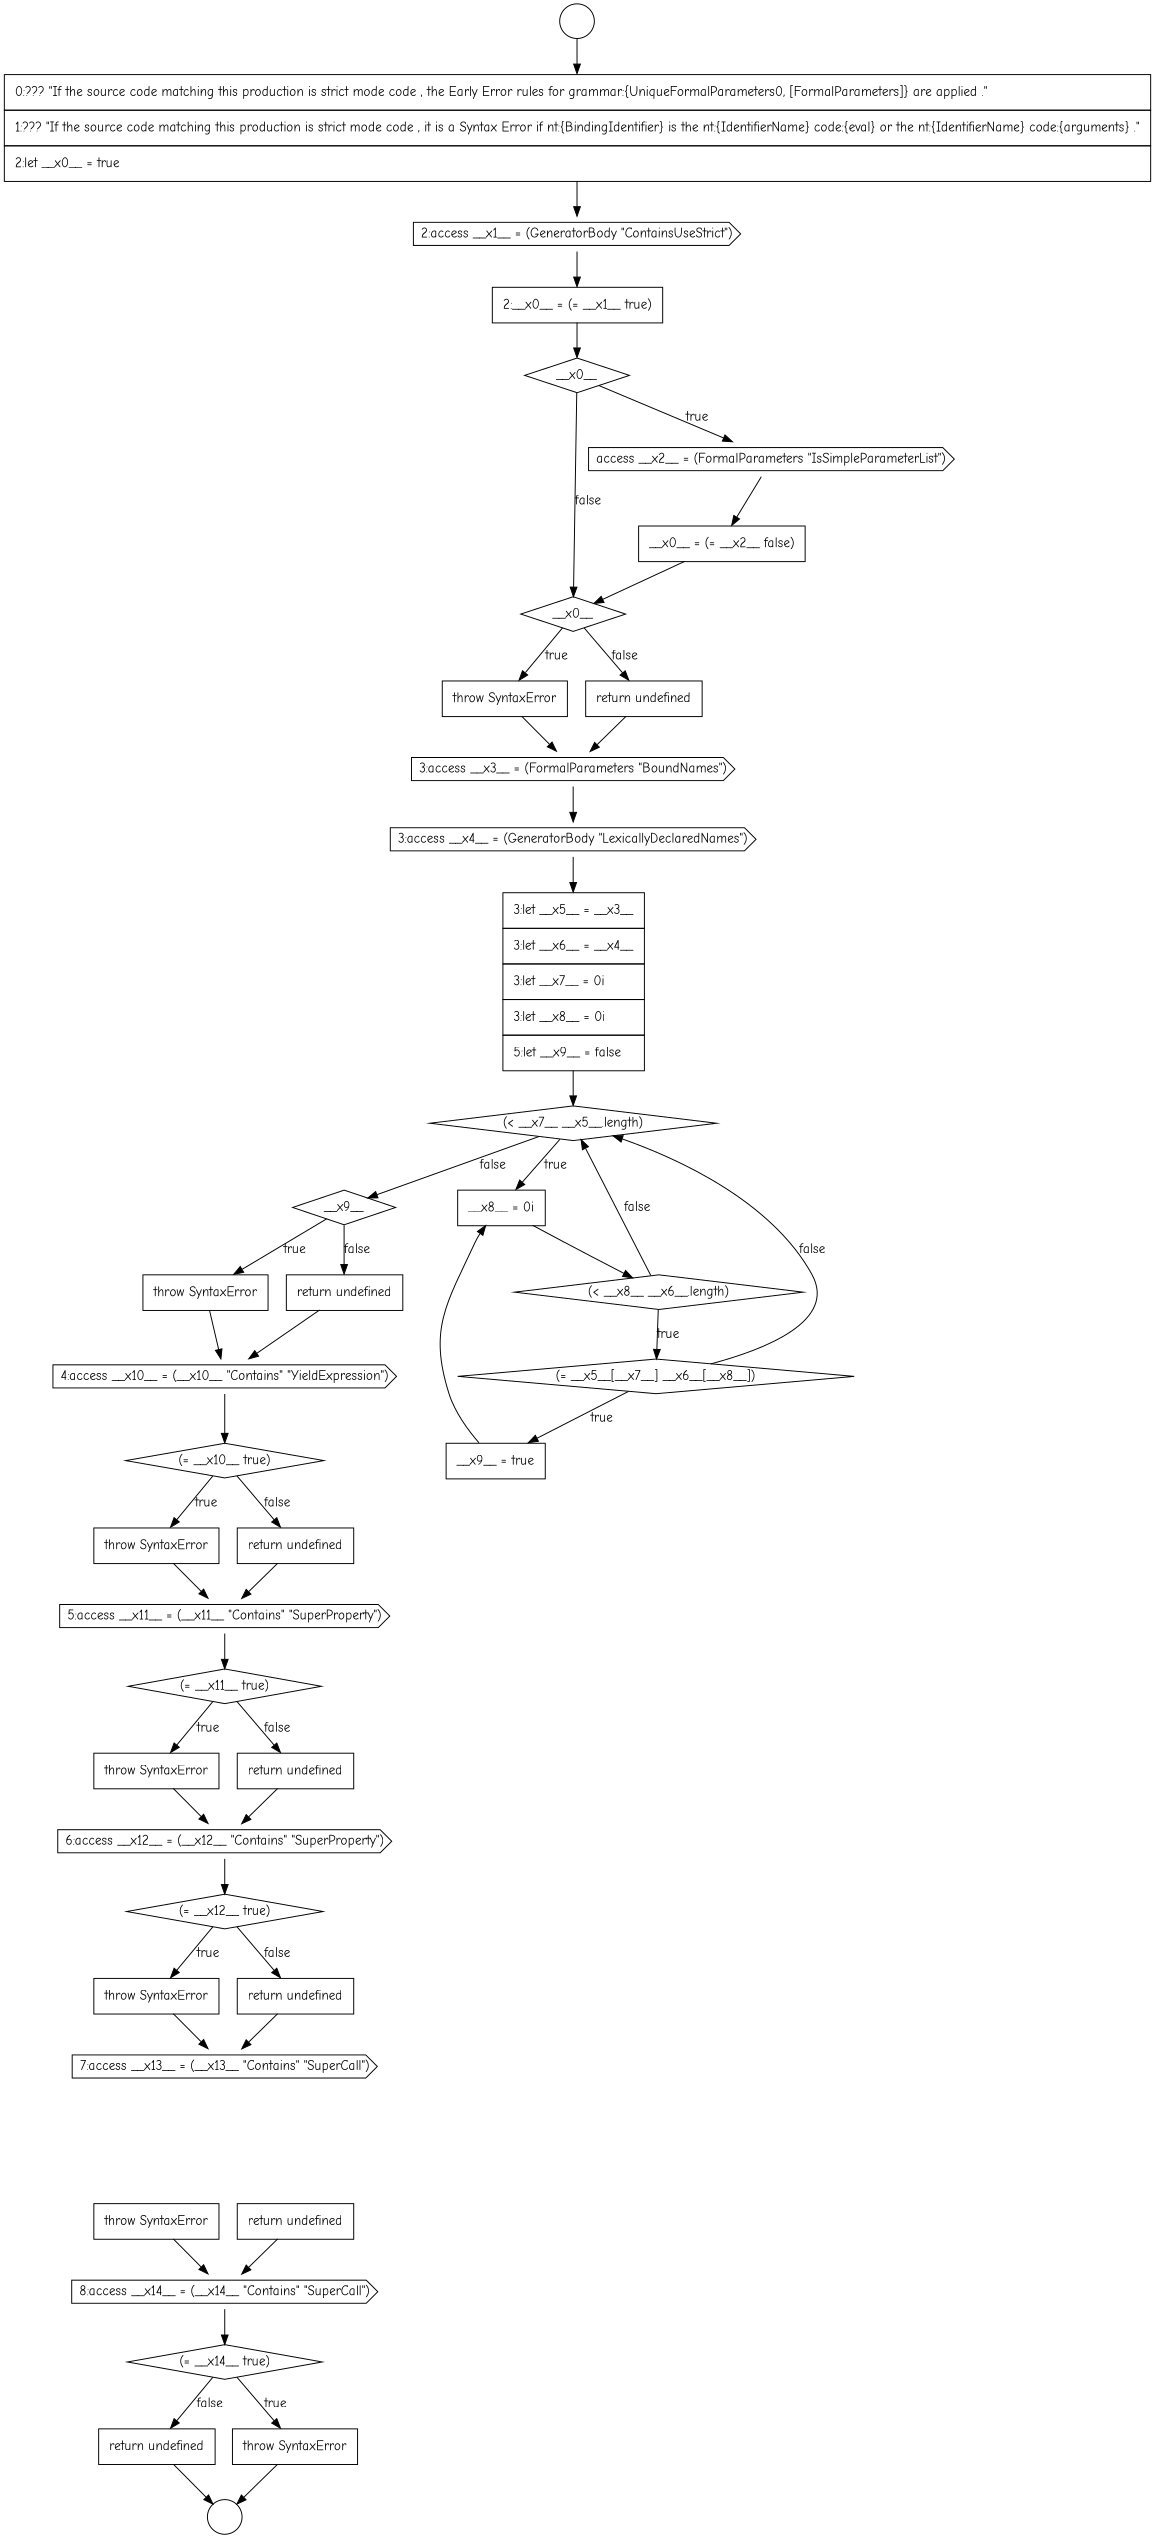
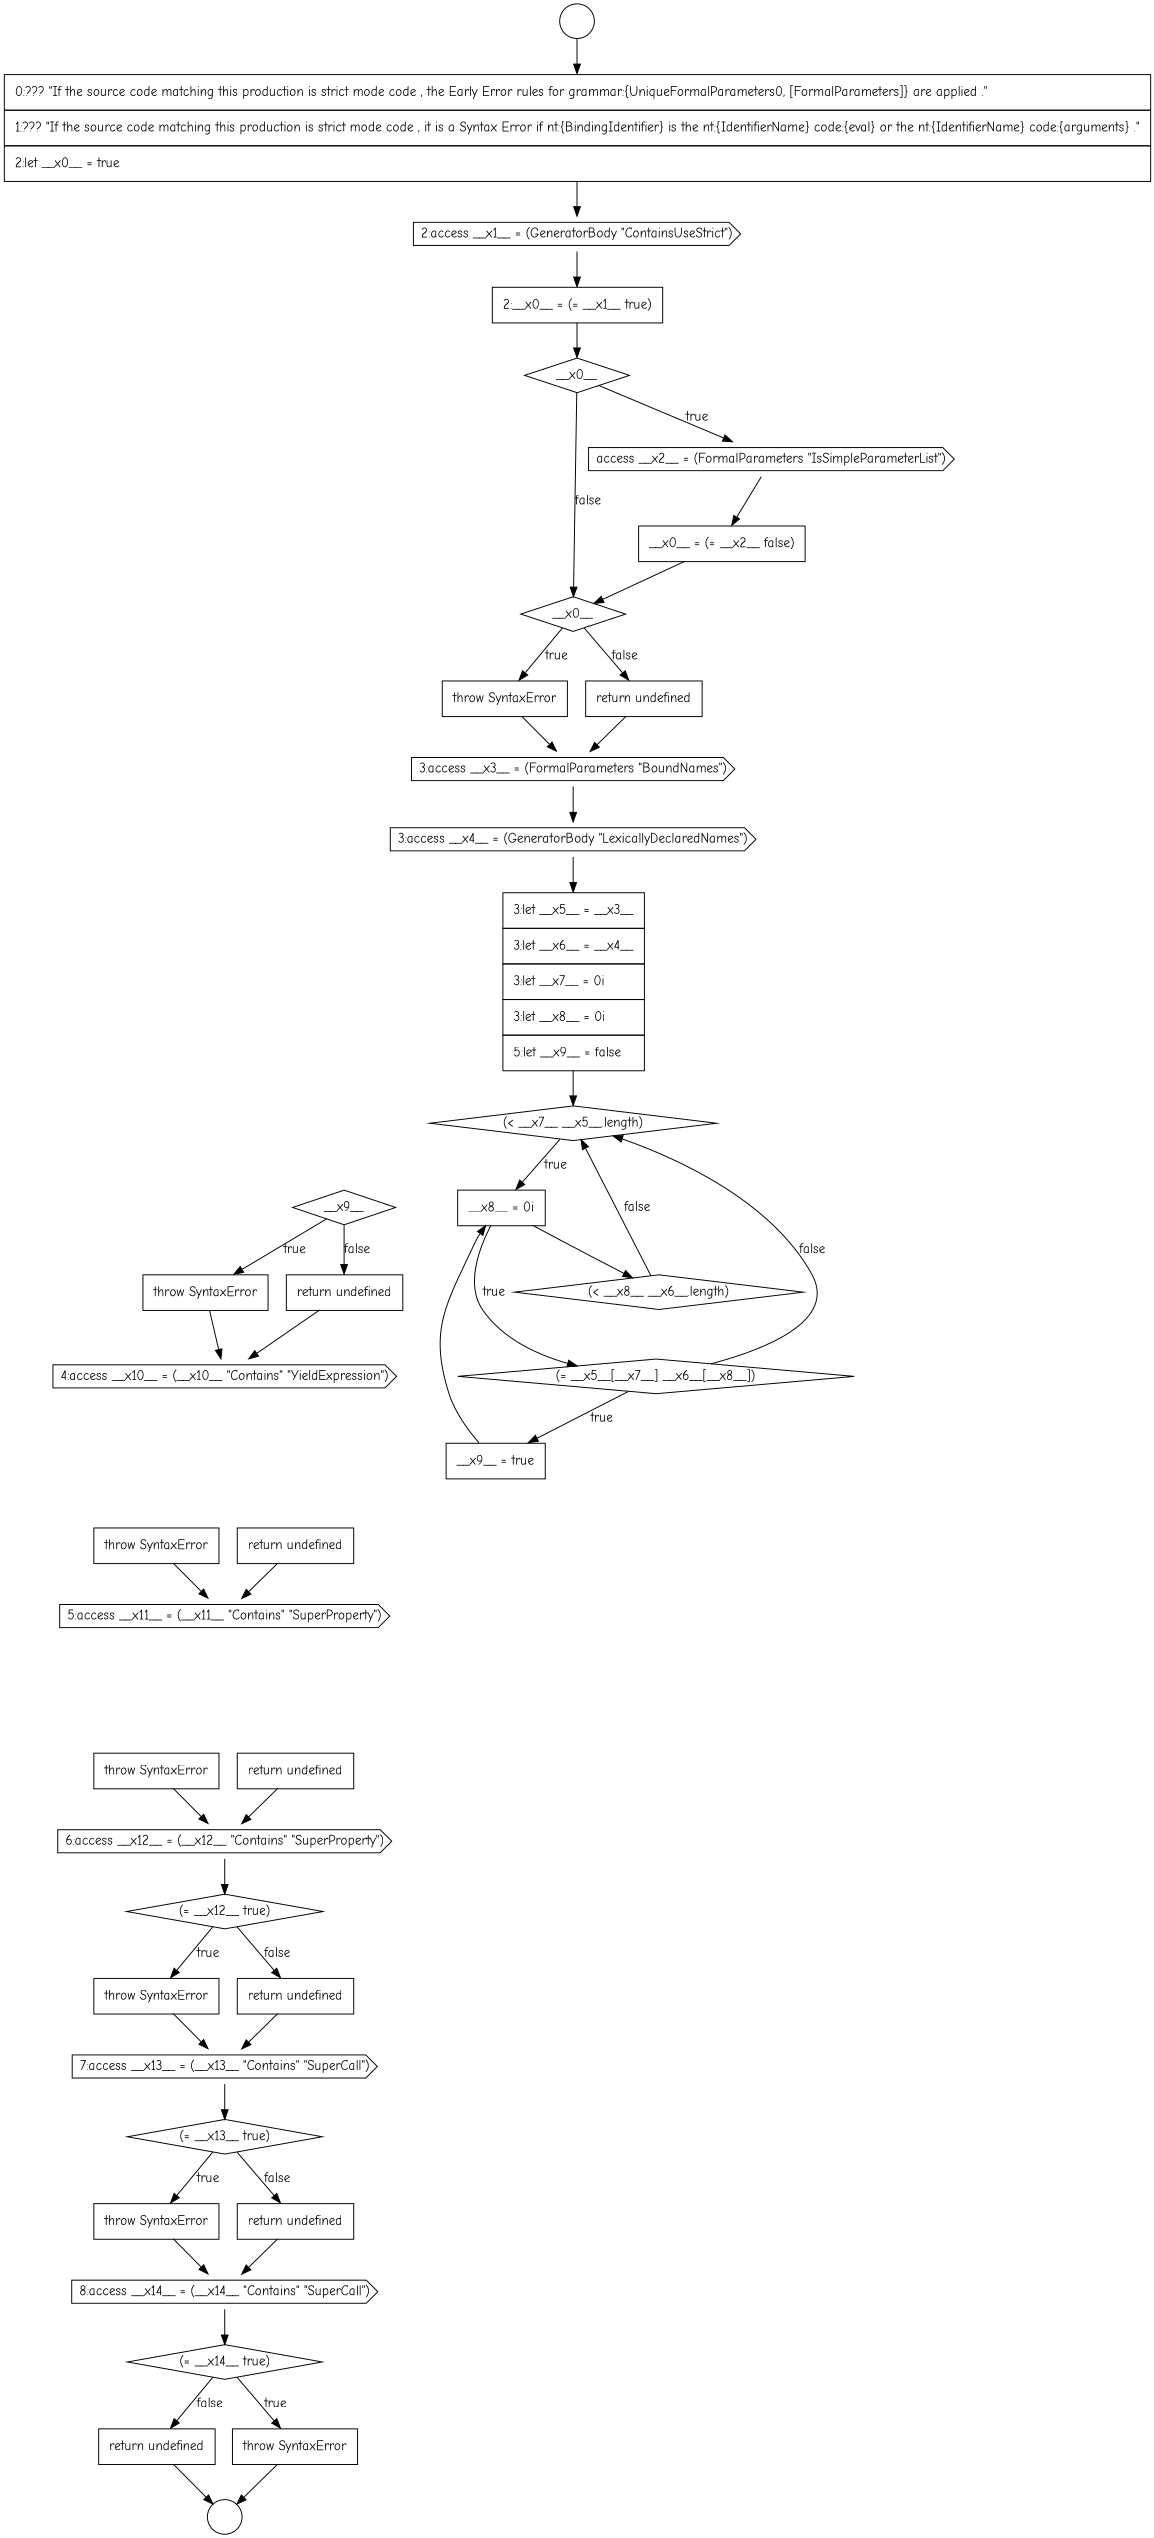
edge "(< __x7__ __x5__.length)" -> "__x9__": removed, label "false"
edge "(< __x8__ __x6__.length)" -> "(= __x5__[__x7__] __x6__[__x8__])": now "__x8__ = 0i" -> "(= __x5__[__x7__] __x6__[__x8__])"
node "(= __x10__ true)": removed
node "(= __x11__ true)": removed
node "(= __x13__ true)": added
